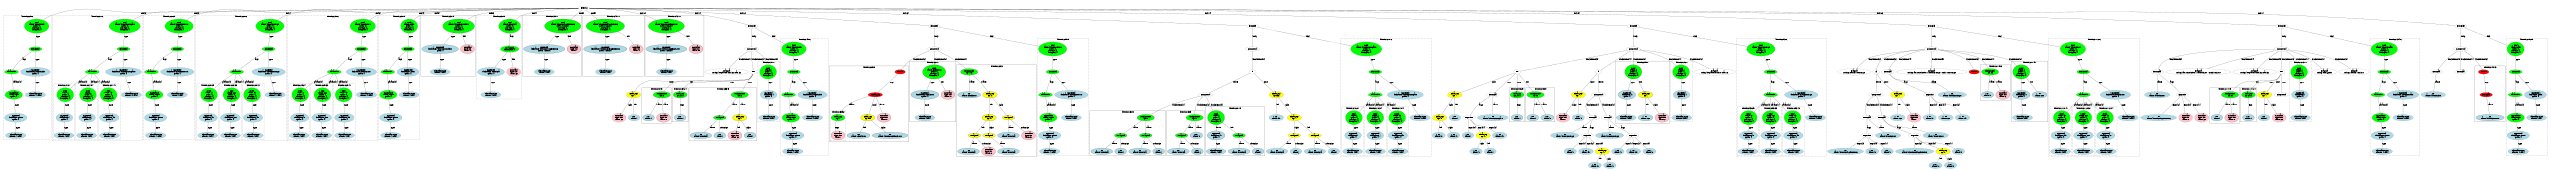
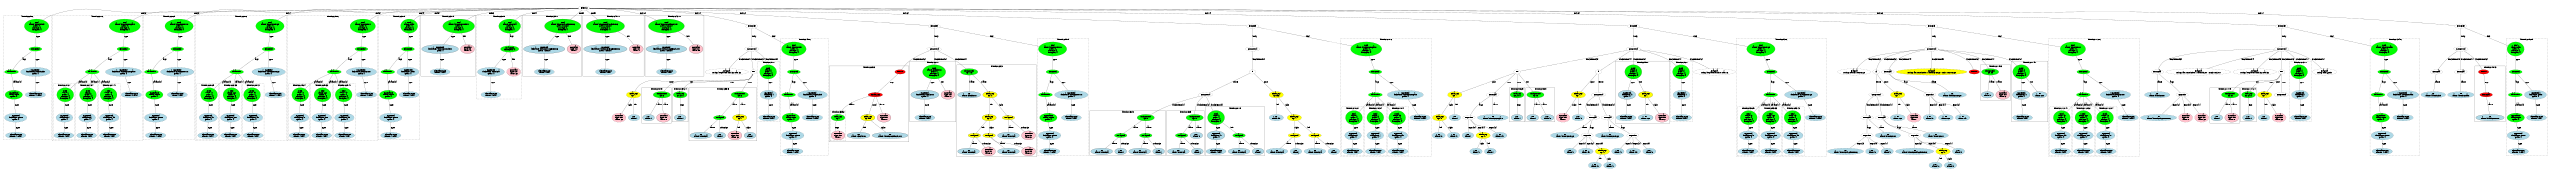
node "Pragma string: flowrestriction 1*bitonicMerge <= 31*recMerge": fillcolor white -> yellow
node "Pragma string: marker recSort": removed
node "ID name: bitonic_main": added
edge "Decl name: h quals: [] storage: [] funcspec: []" -- "TypeDecl declname: h quals: []": label "iftrue" -> "type"
node "Constant type: int value: 21": added
